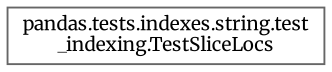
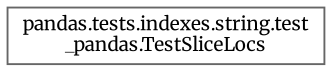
node "pandas.tests.indexes.string.test _indexing.TestSliceLocs": label "pandas.tests.indexes.string.test _indexing.TestSliceLocs" -> "pandas.tests.indexes.string.test _pandas.TestSliceLocs"
